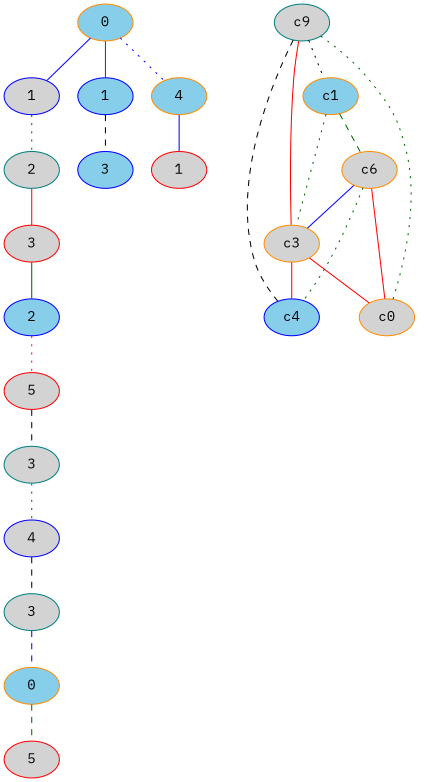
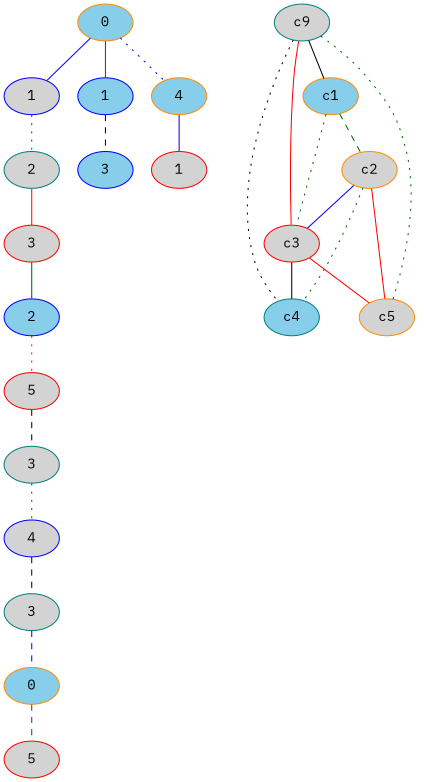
edge "c9" -- "c1": style dotted -> solid
edge "c9" -- "c4": style dashed -> dotted
node "c6": label "c6" -> "c2"
node "c3": color darkorange -> red
edge "c3" -- "c4": color red -> black
node "c4": color blue -> teal
node "c0": label "c0" -> "c5"
